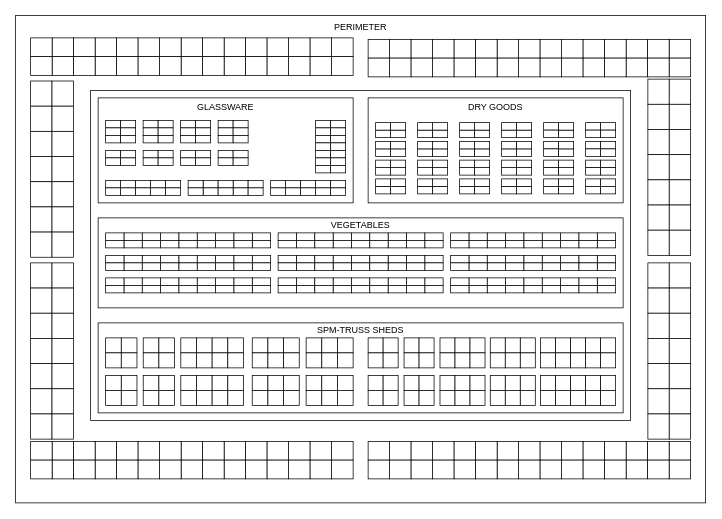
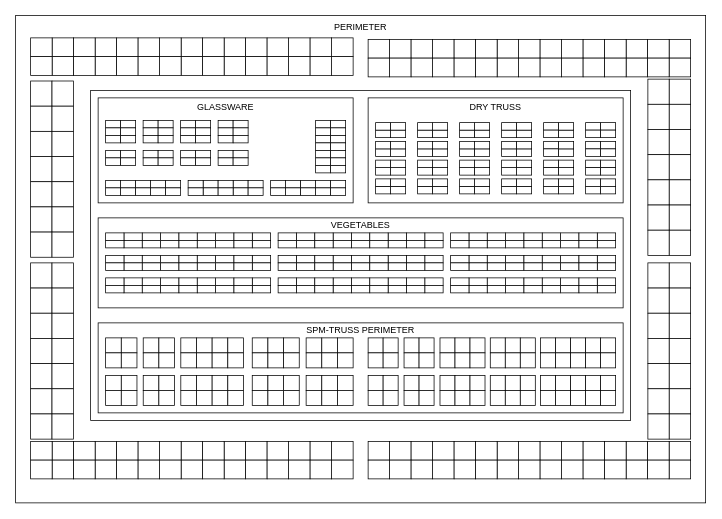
node "DRY GOODS": label "DRY GOODS" -> "DRY TRUSS"
node "SPM-TRUSS SHEDS": label "SPM-TRUSS SHEDS" -> "SPM-TRUSS PERIMETER"
